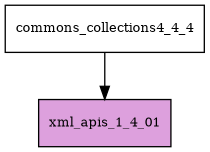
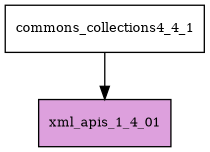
node "commons_collections4_4_4": label "commons_collections4_4_4" -> "commons_collections4_4_1"
